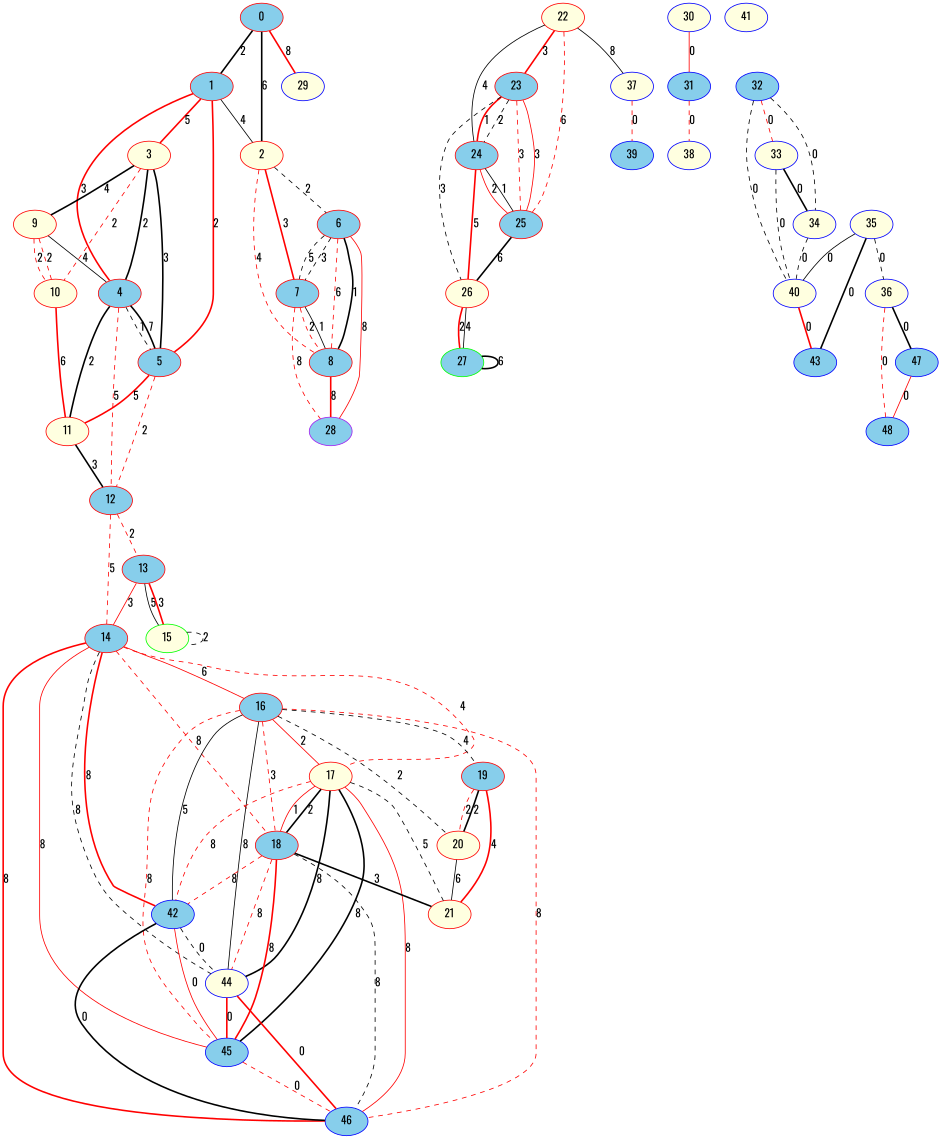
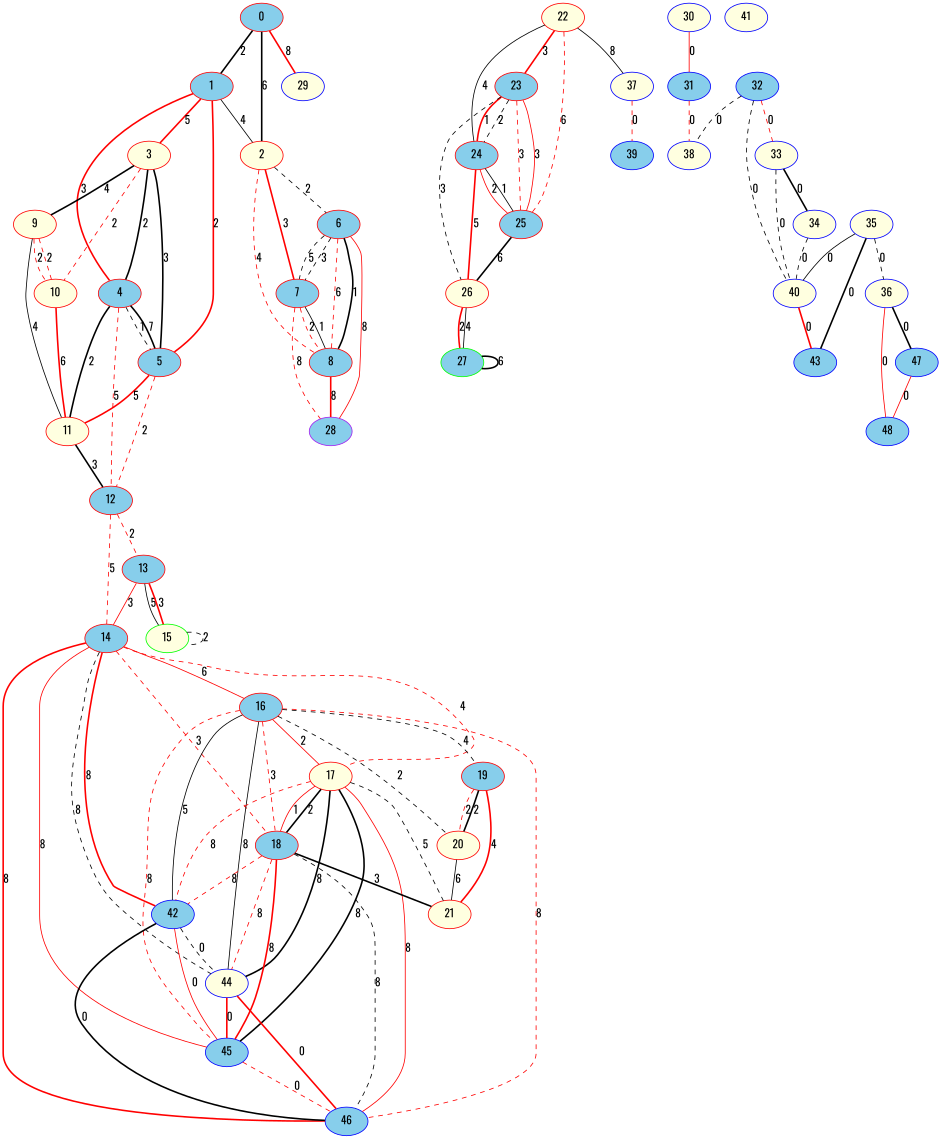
edge "32" -- "34": now "32" -- "38"
edge "9" -- "4": now "9" -- "11"
edge "36" -- "48": style dashed -> solid
edge "14" -- "18": label "8" -> "3"
